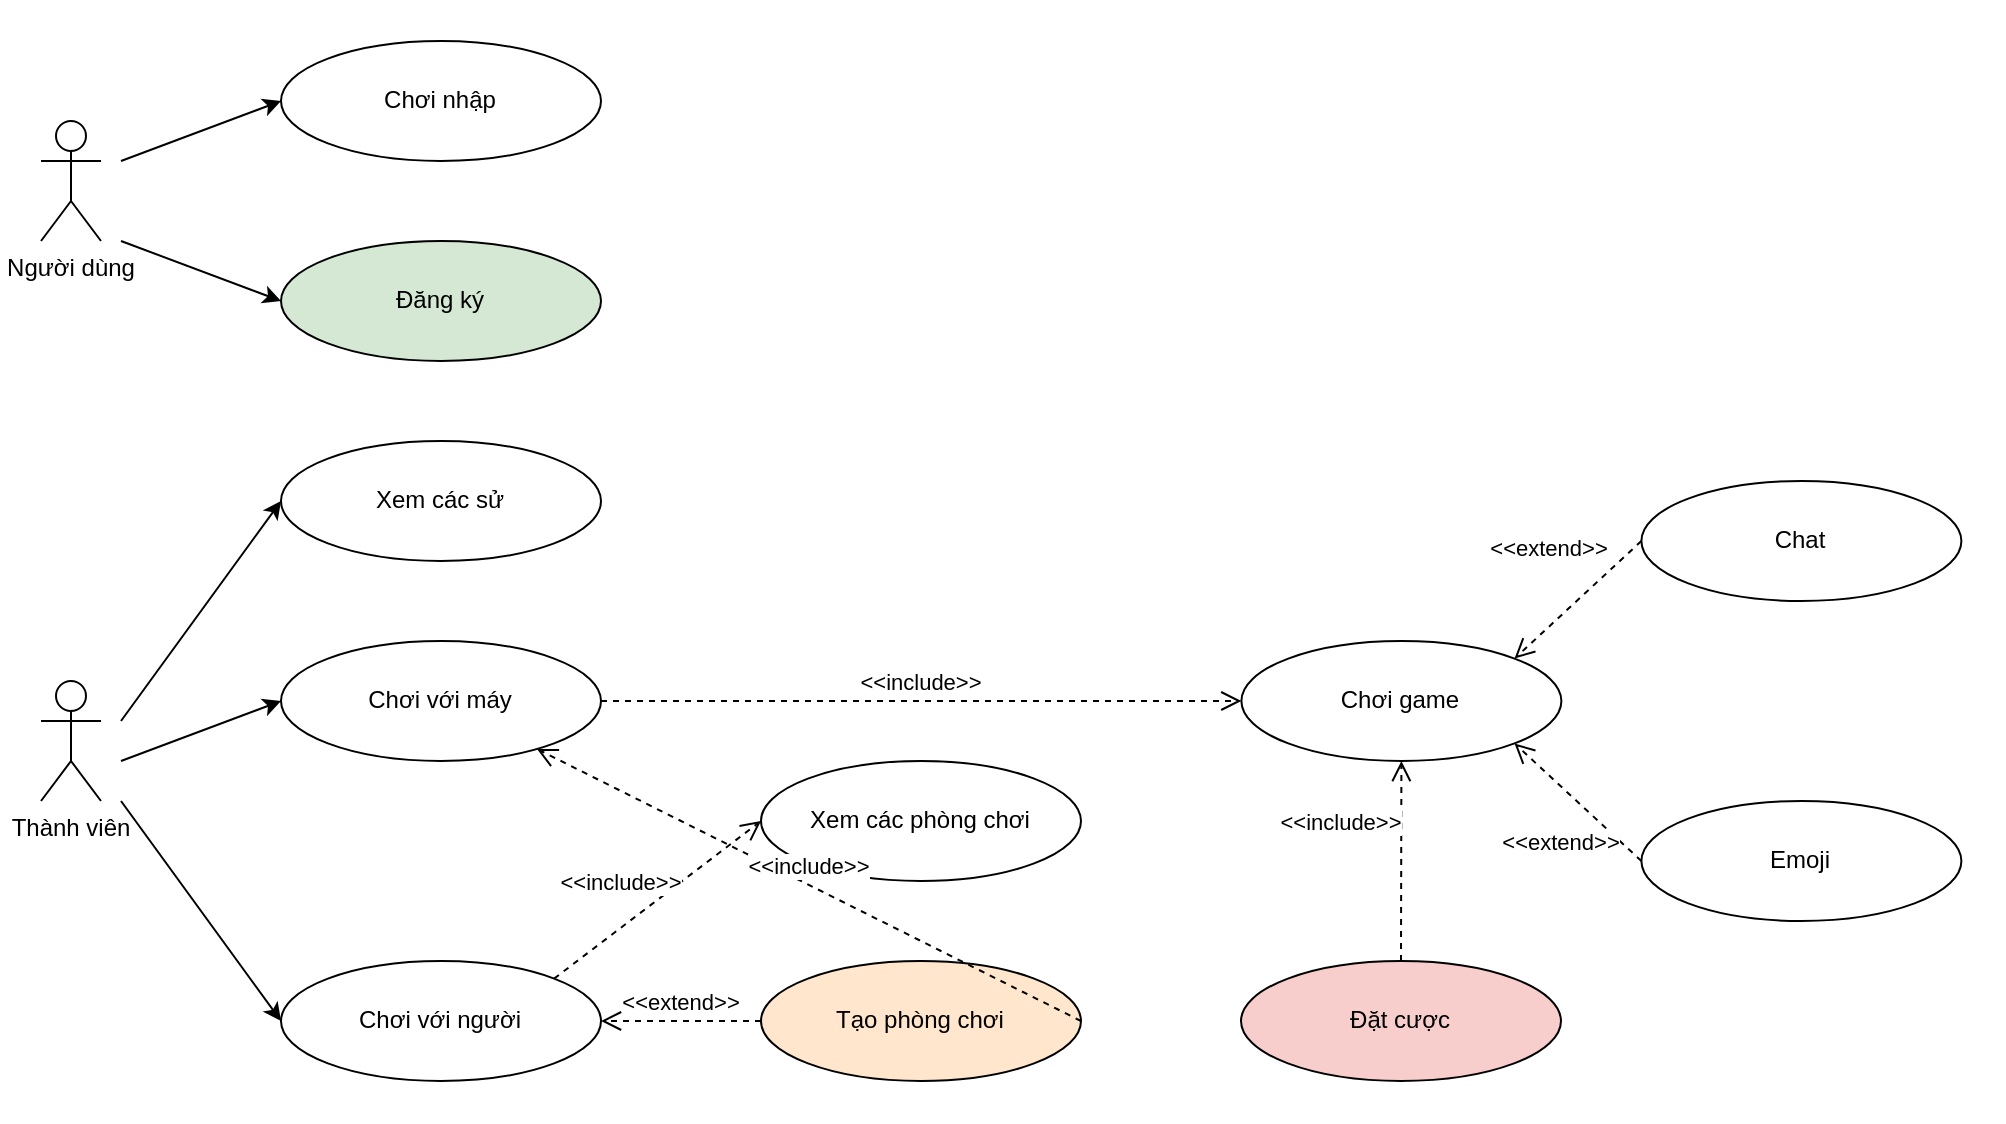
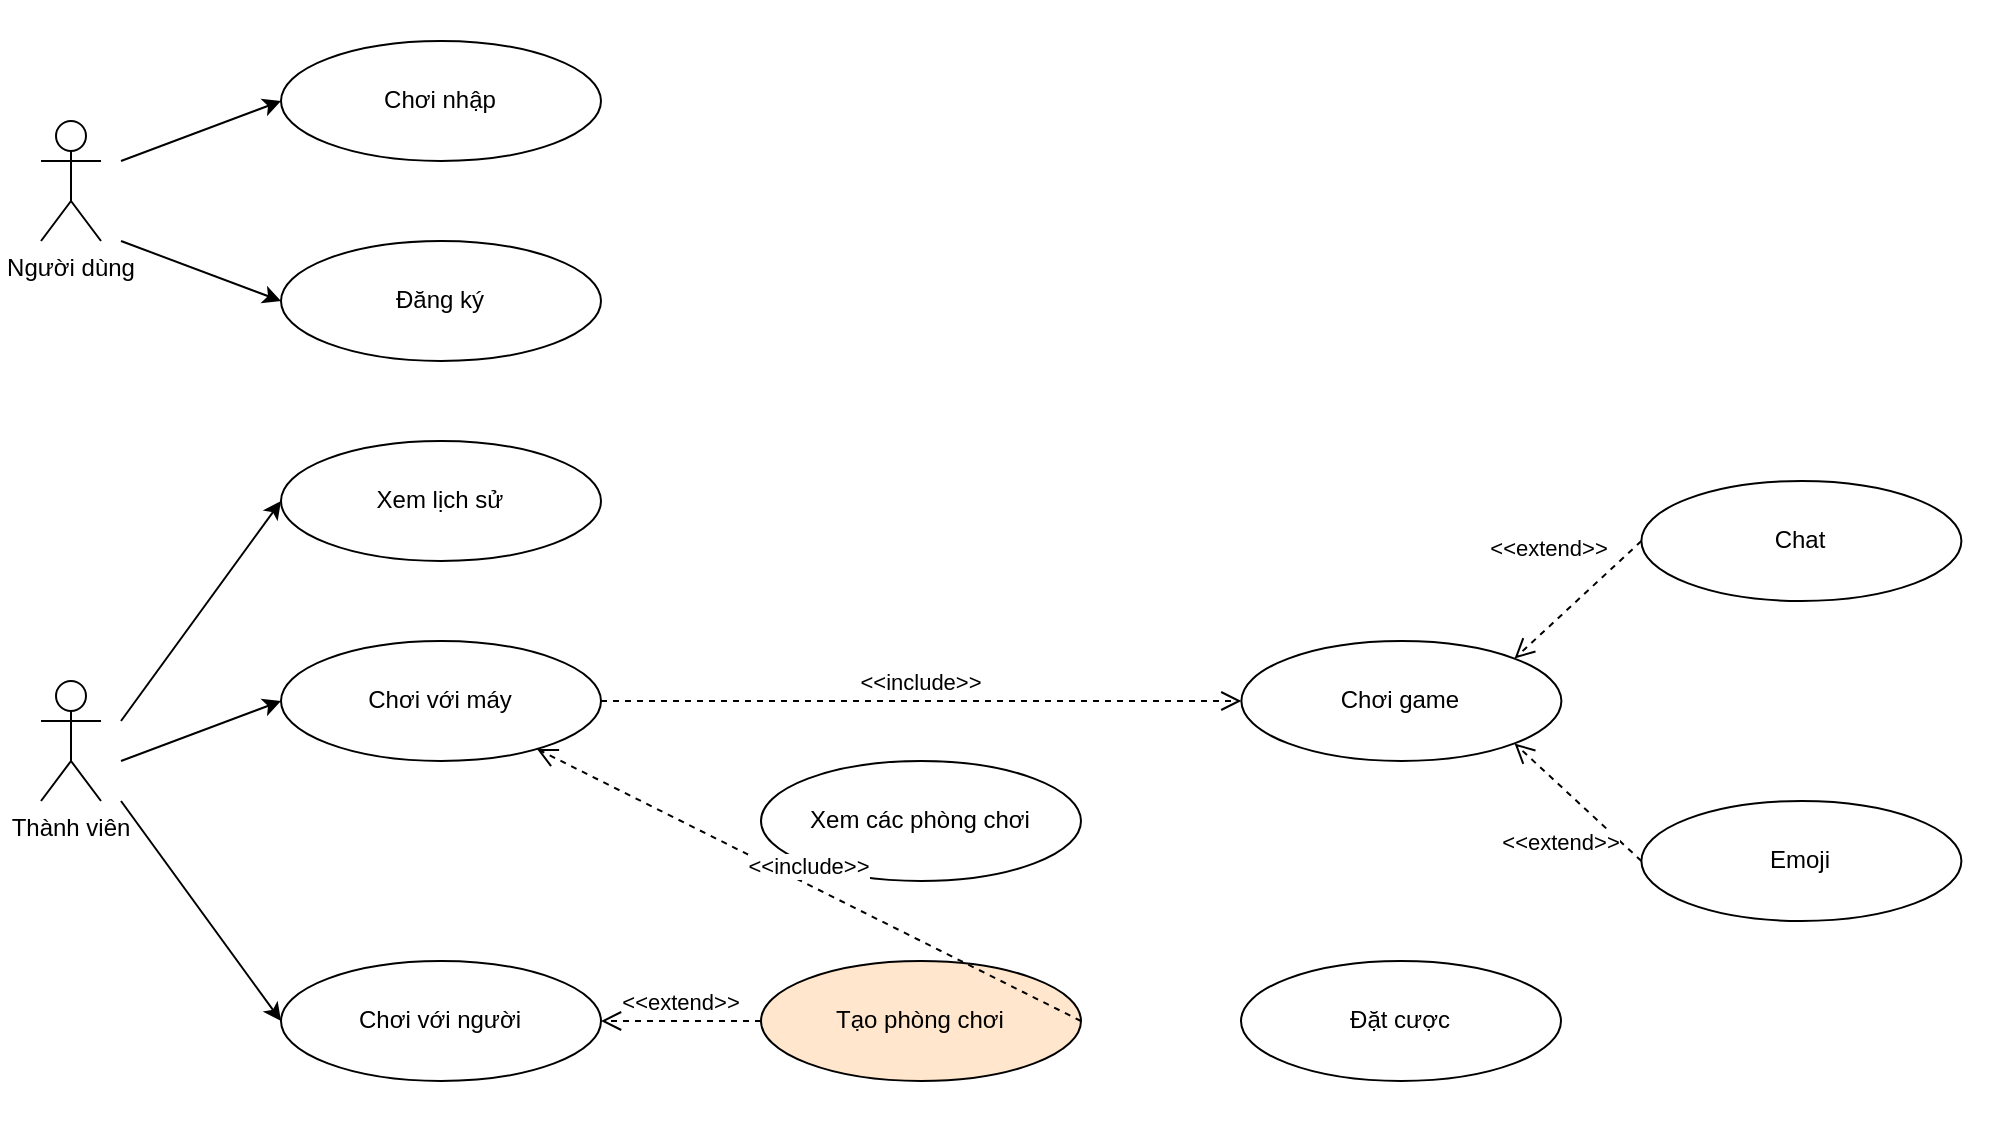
node "Đăng ký": fillcolor #d5e8d4 -> #ffffff
node "Xem các sử": label "Xem các sử" -> "Xem lịch sử"
edge "Đặt cược" -> "Chơi game": removed, label "<<include>>"
edge "Chơi với người" -> "Xem các phòng chơi": removed, label "<<include>>"
node "Đặt cược": fillcolor #f8cecc -> #ffffff
